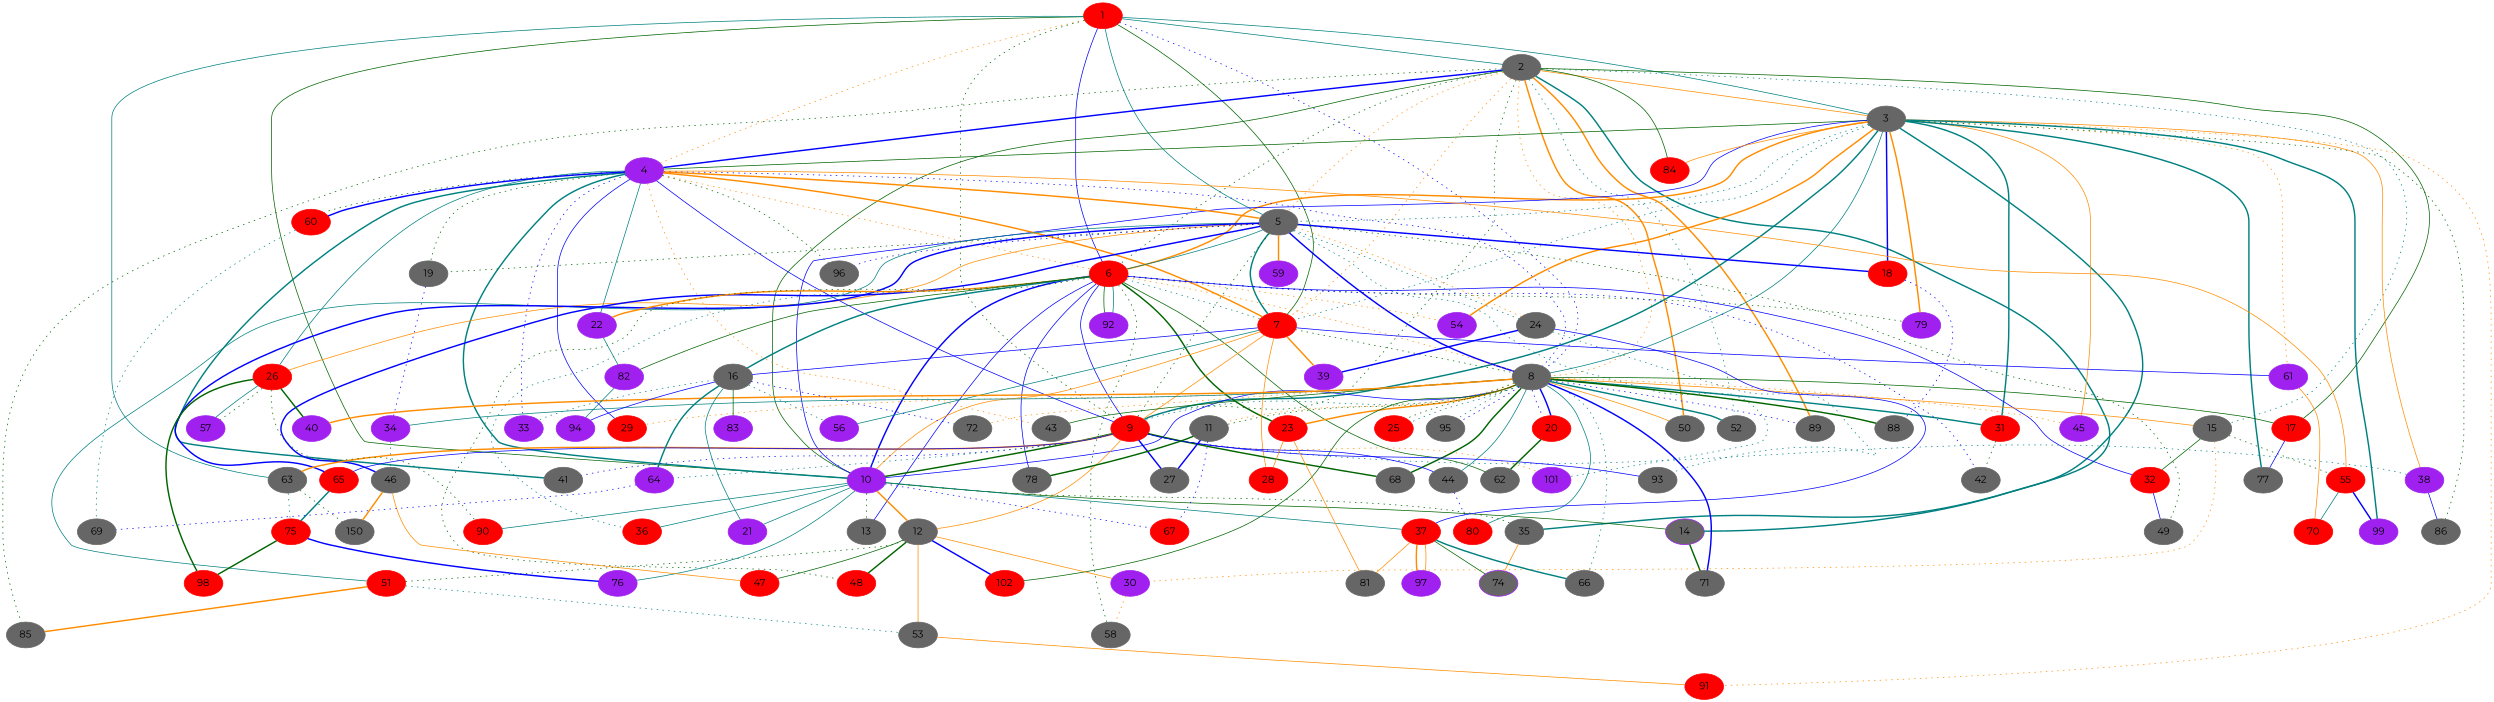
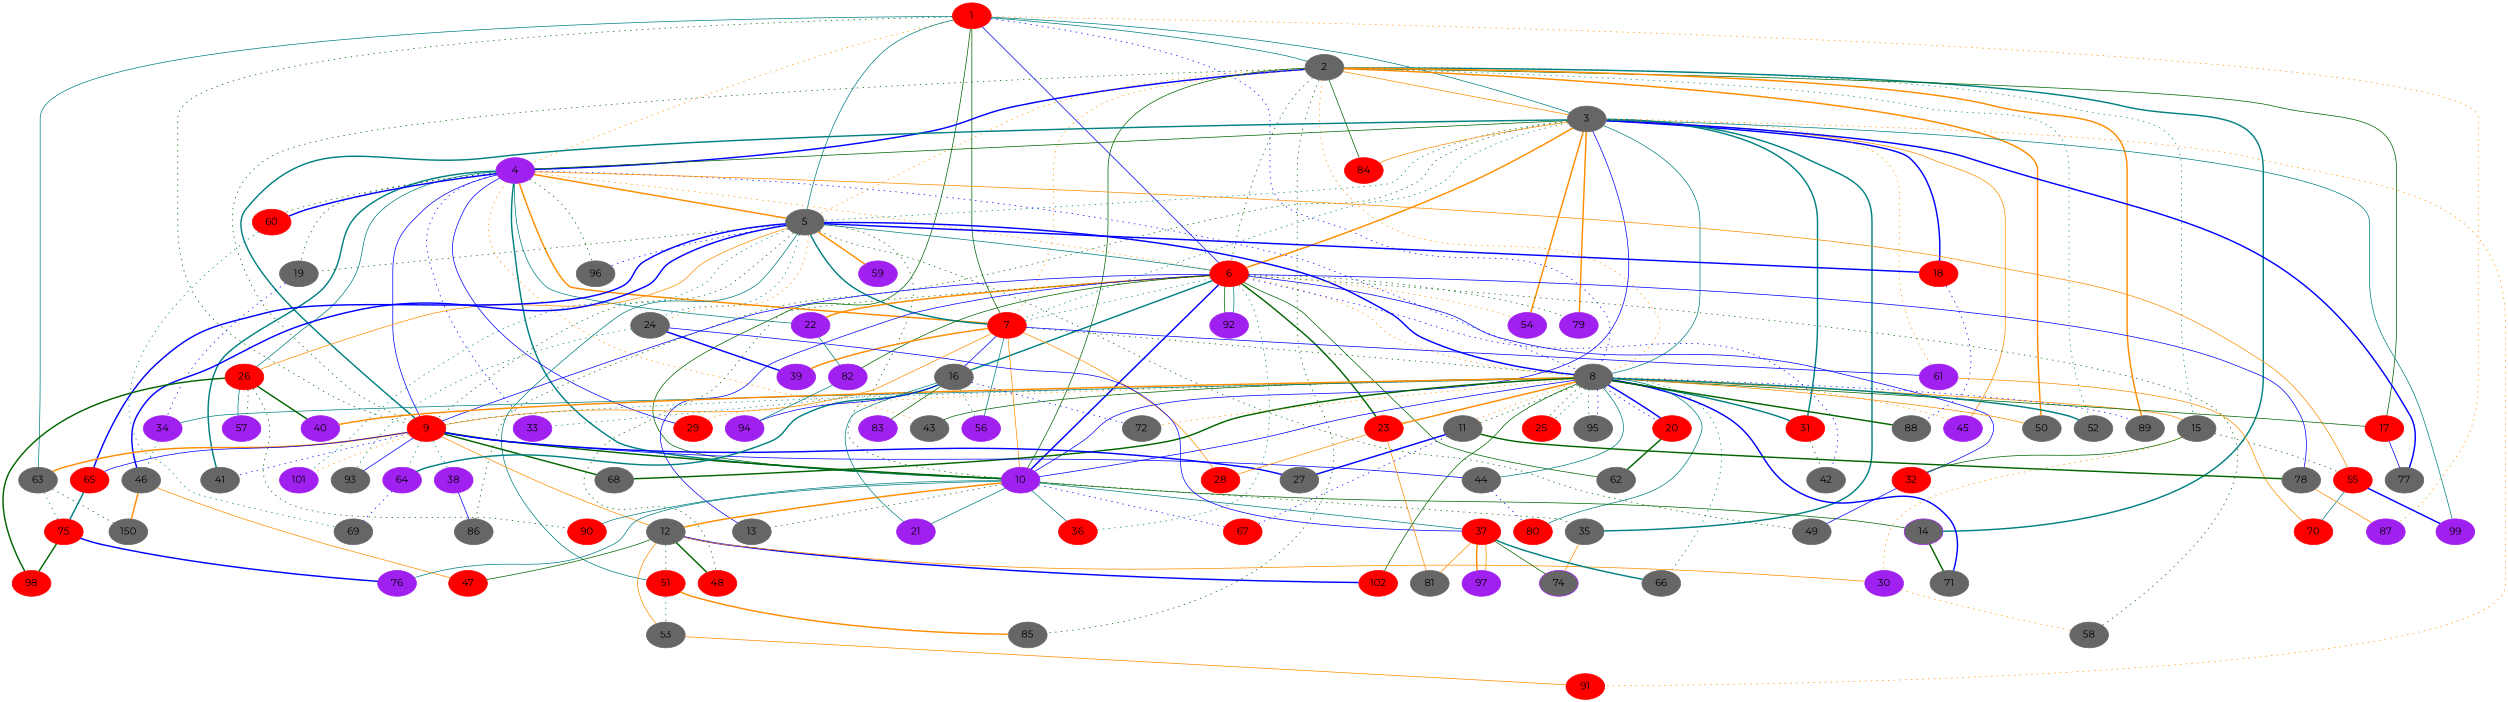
edge "3" -- "38": removed
edge "3" -- "99": style bold -> solid
edge "3" -- "77": color teal -> blue
edge "5" -- "10": added
node "87": added
